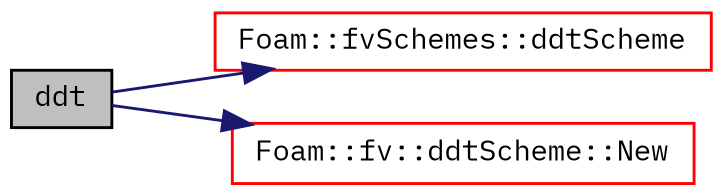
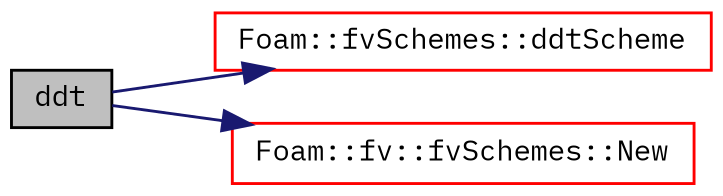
node "Foam::fv::ddtScheme::New": label "Foam::fv::ddtScheme::New" -> "Foam::fv::fvSchemes::New"
